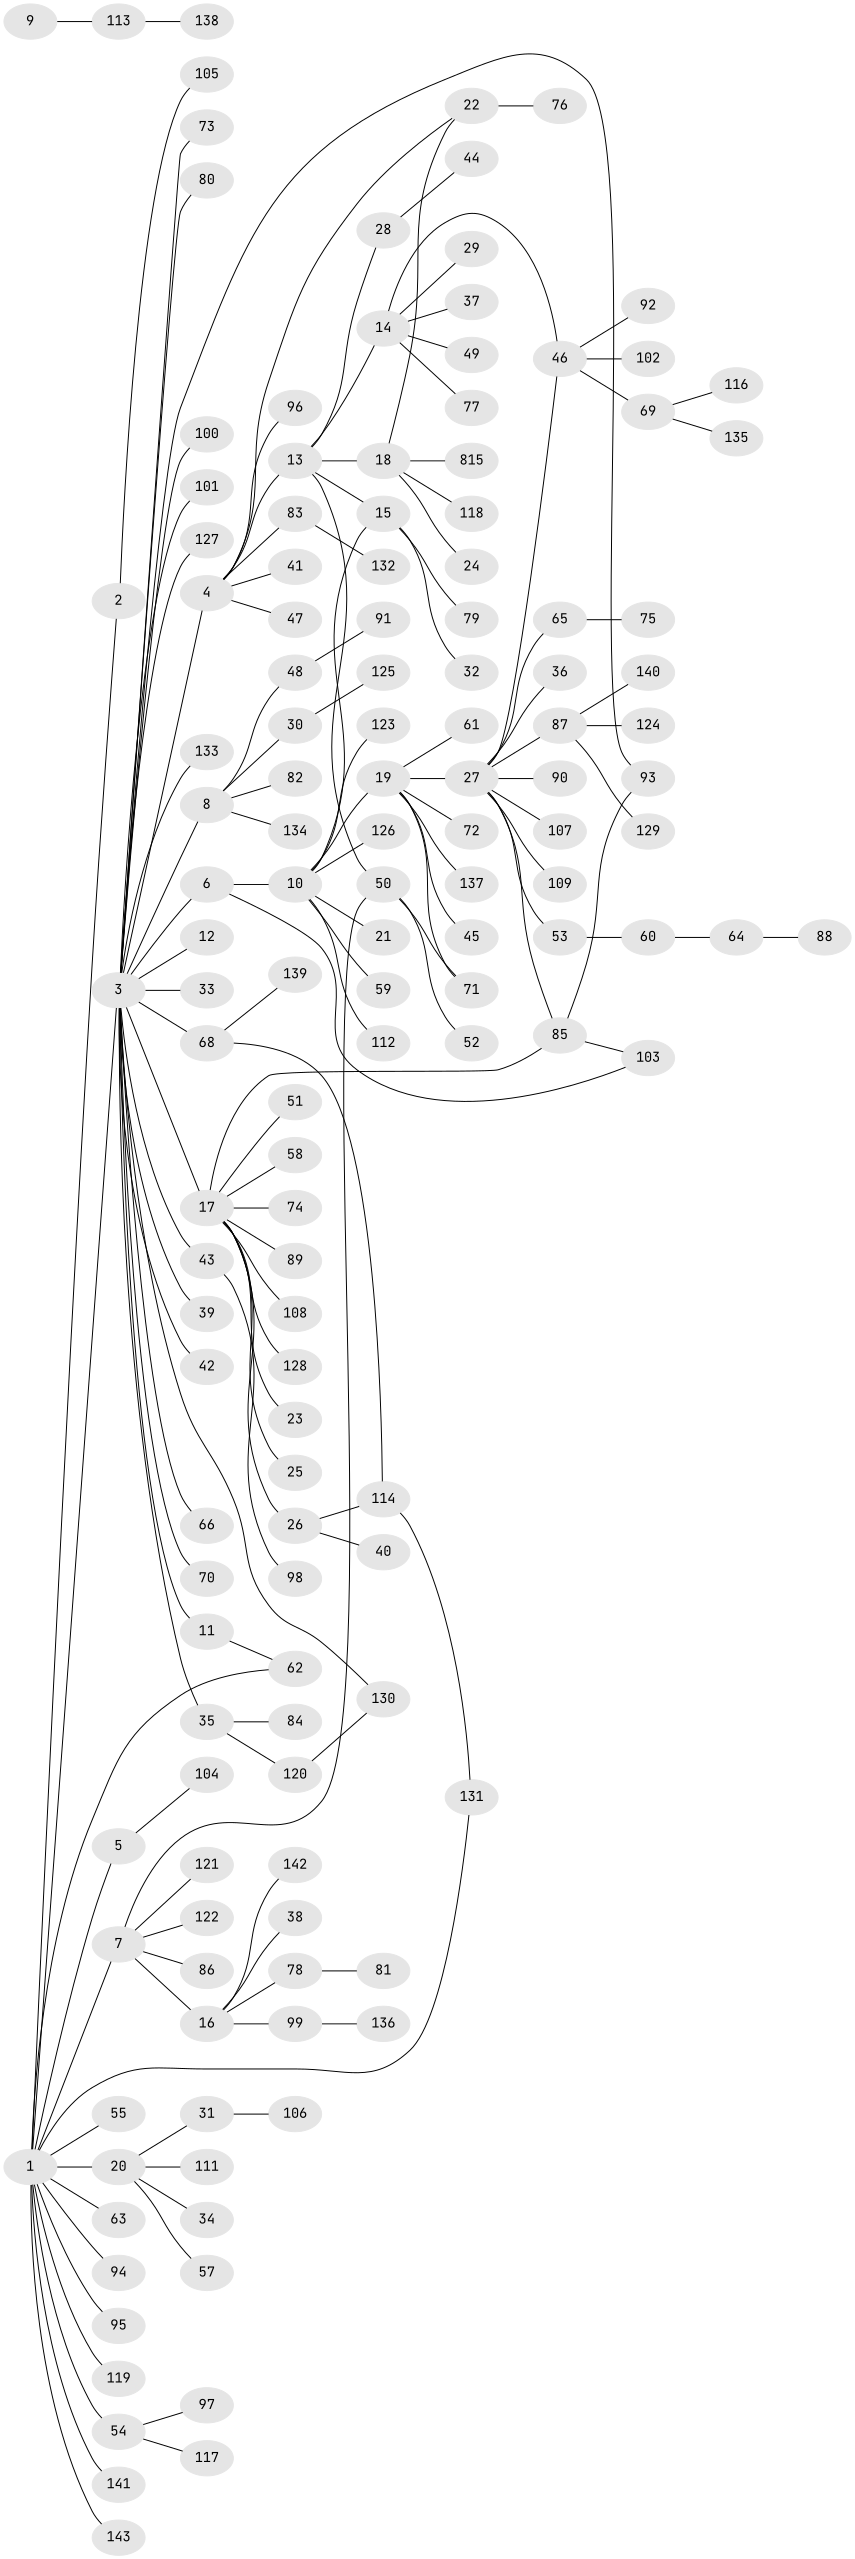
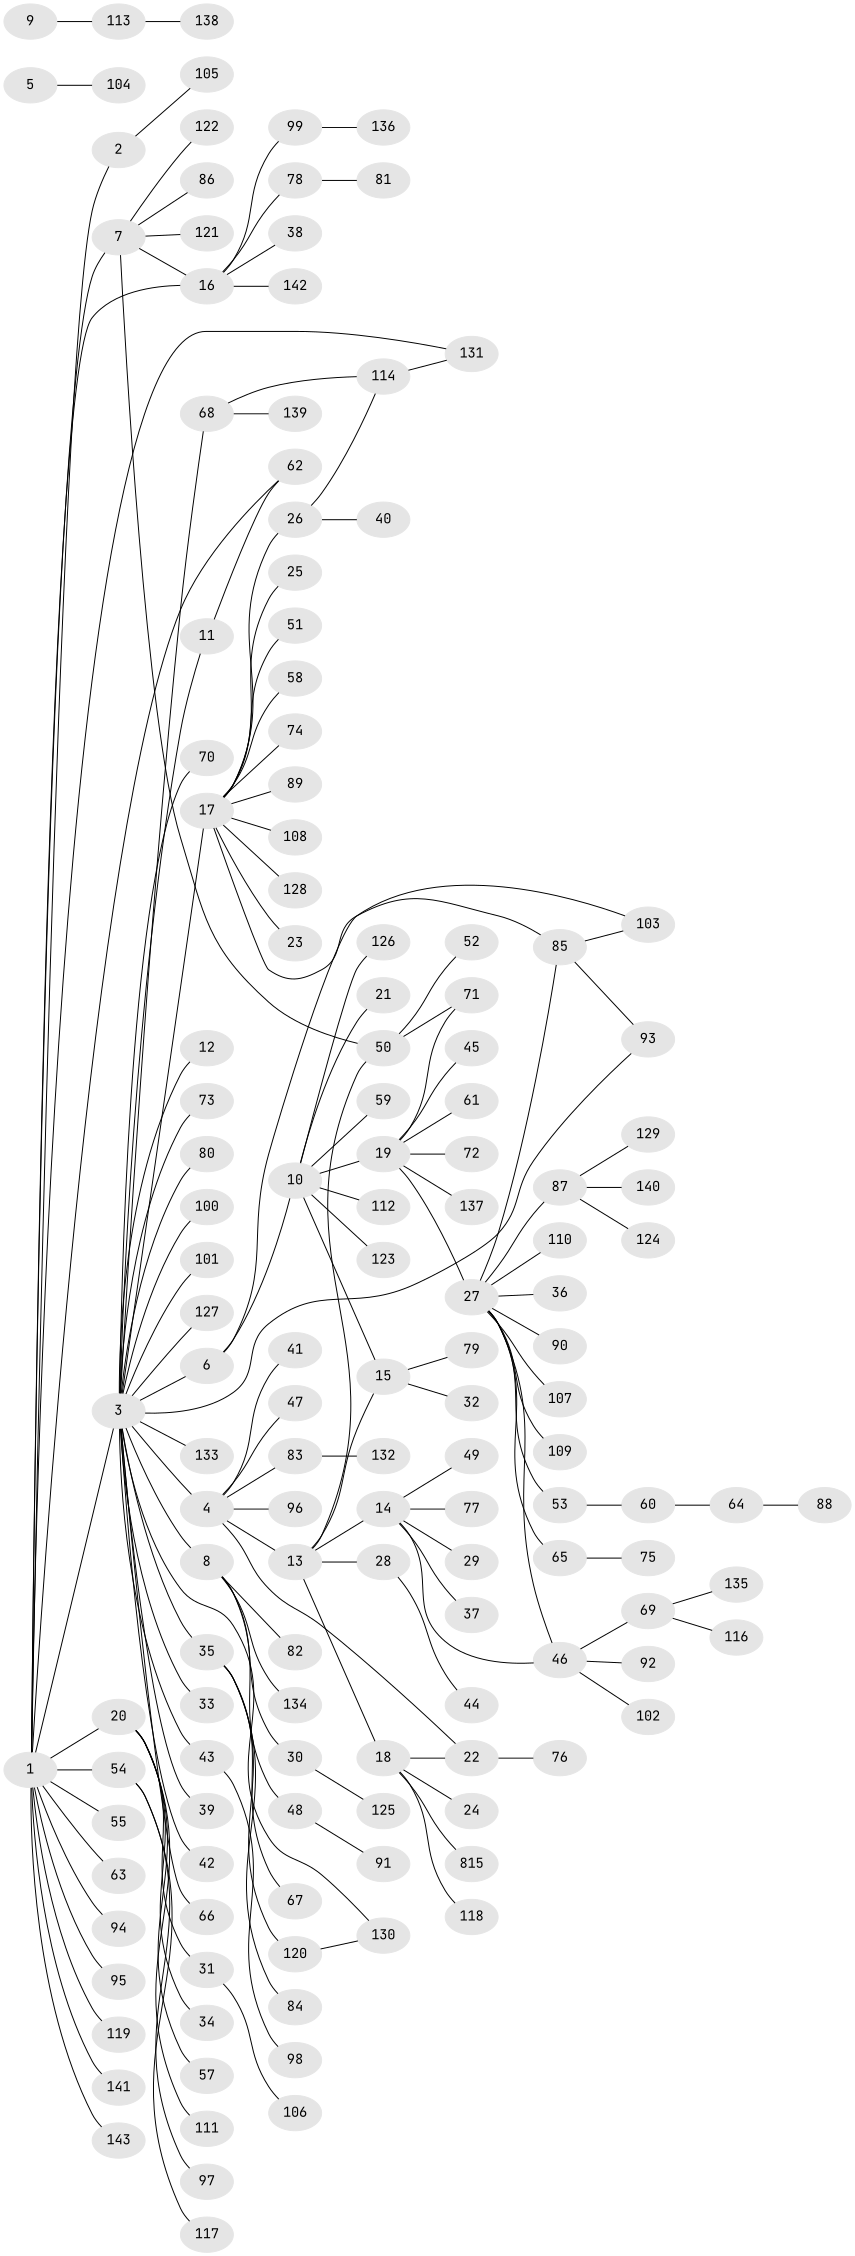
node "110": added
node "67": added
edge "5" -- "1": now "16" -- "1"
